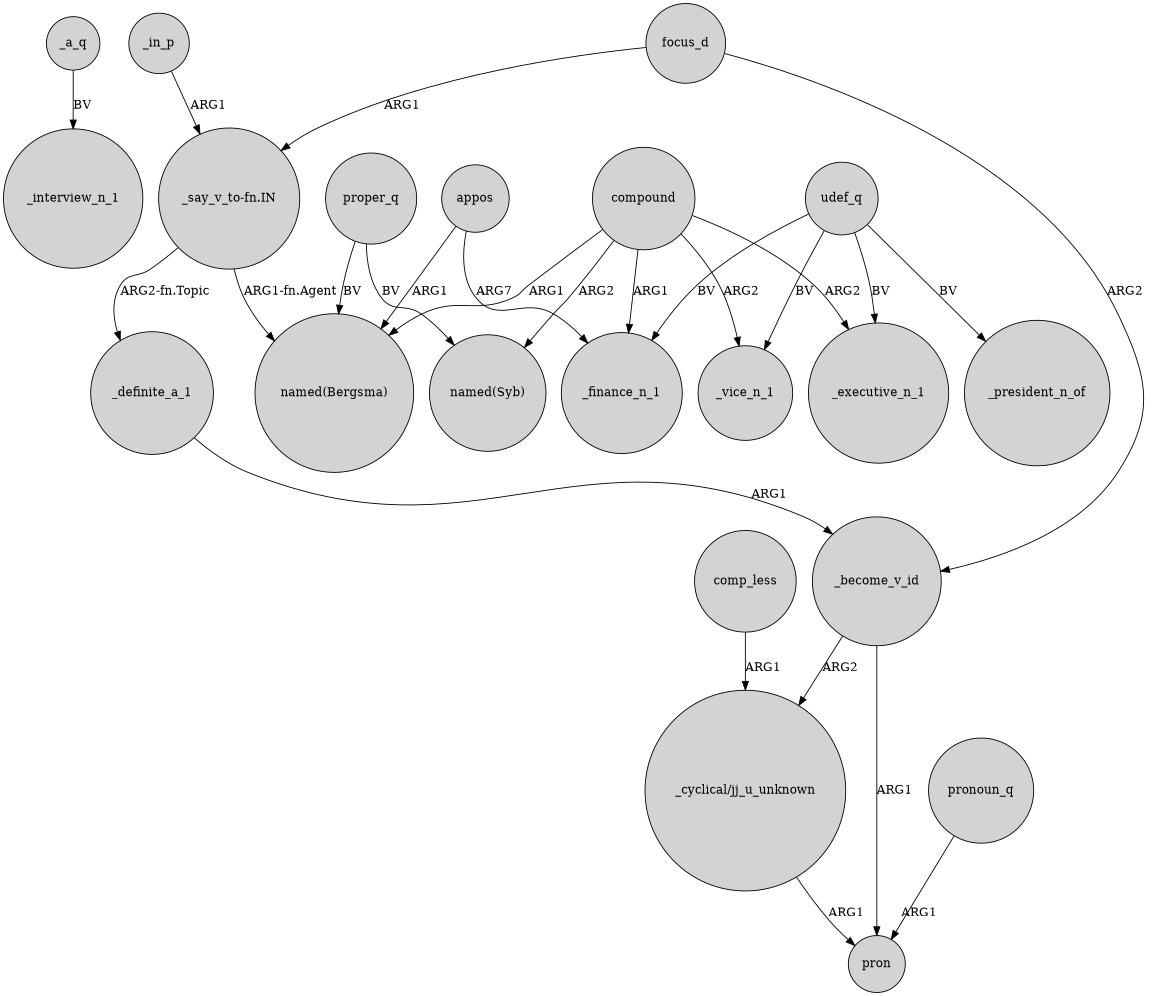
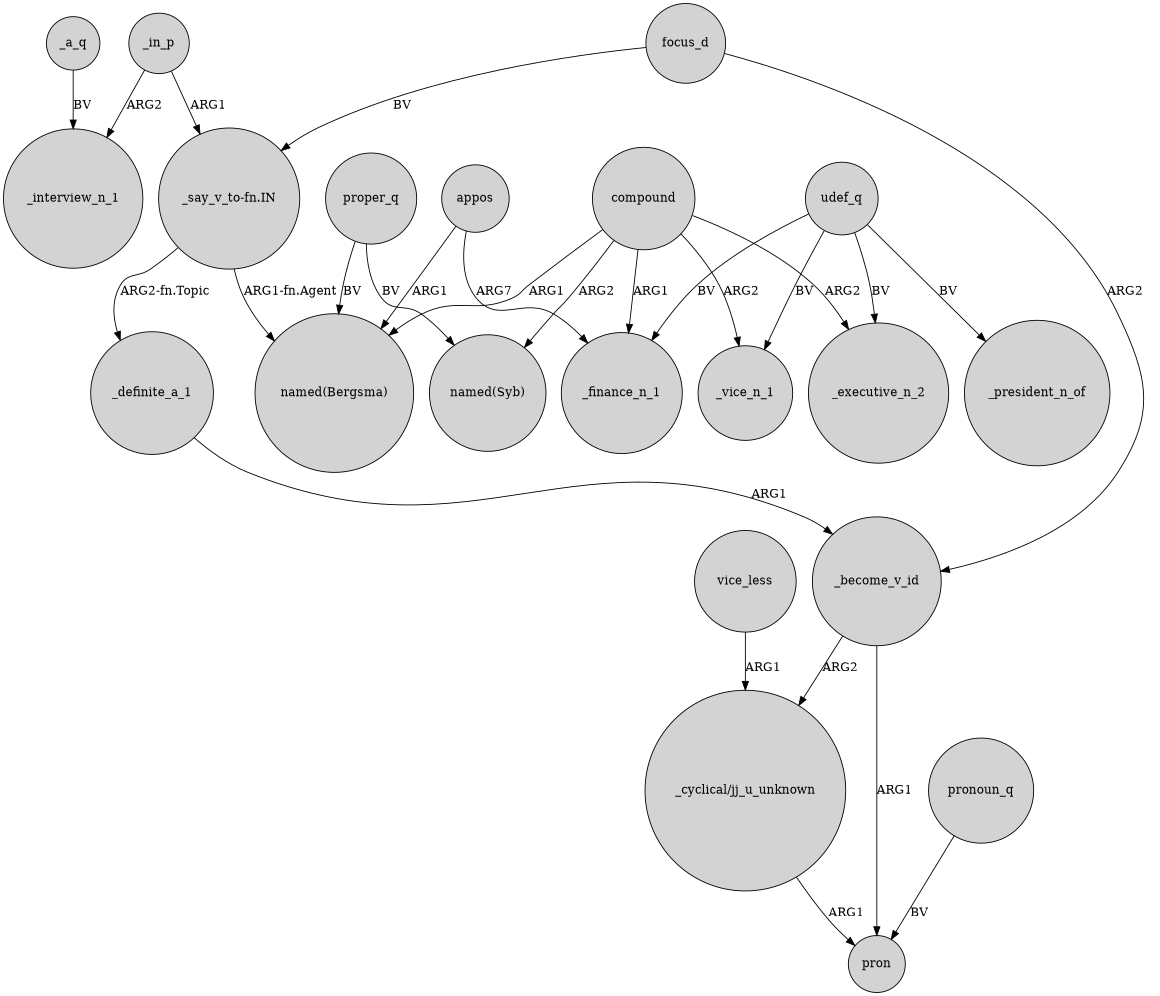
edge "_in_p" -> "_interview_n_1": added, label "ARG2"
edge "focus_d" -> "_say_v_to-fn.IN": label "ARG1" -> "BV"
node "_executive_n_1": label "_executive_n_1" -> "_executive_n_2"
node "comp_less": label "comp_less" -> "vice_less"
edge "pronoun_q" -> "pron": label "ARG1" -> "BV"
